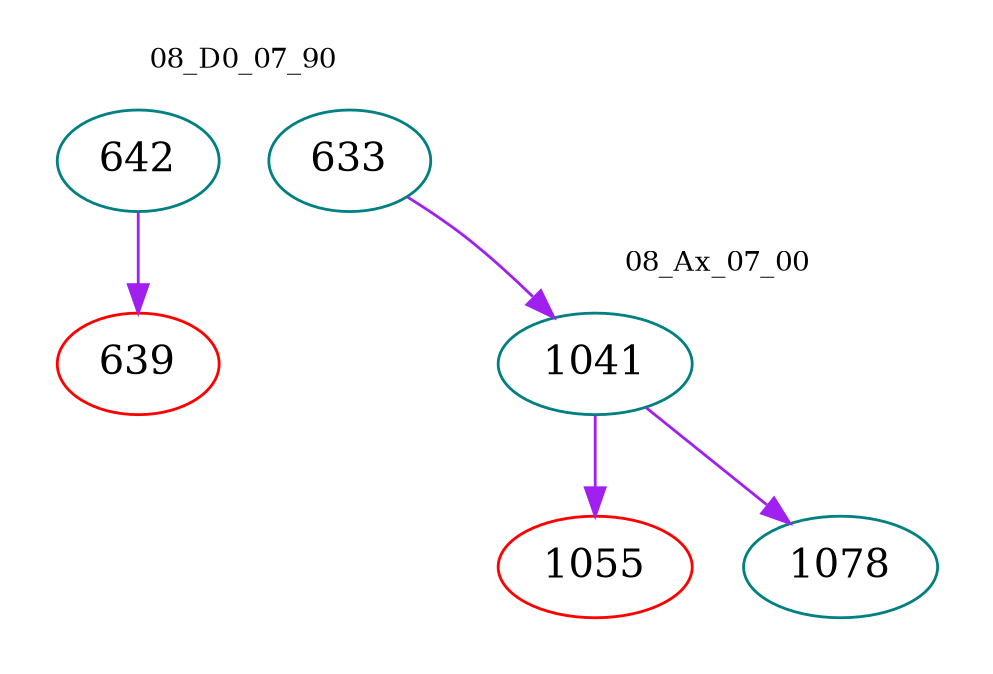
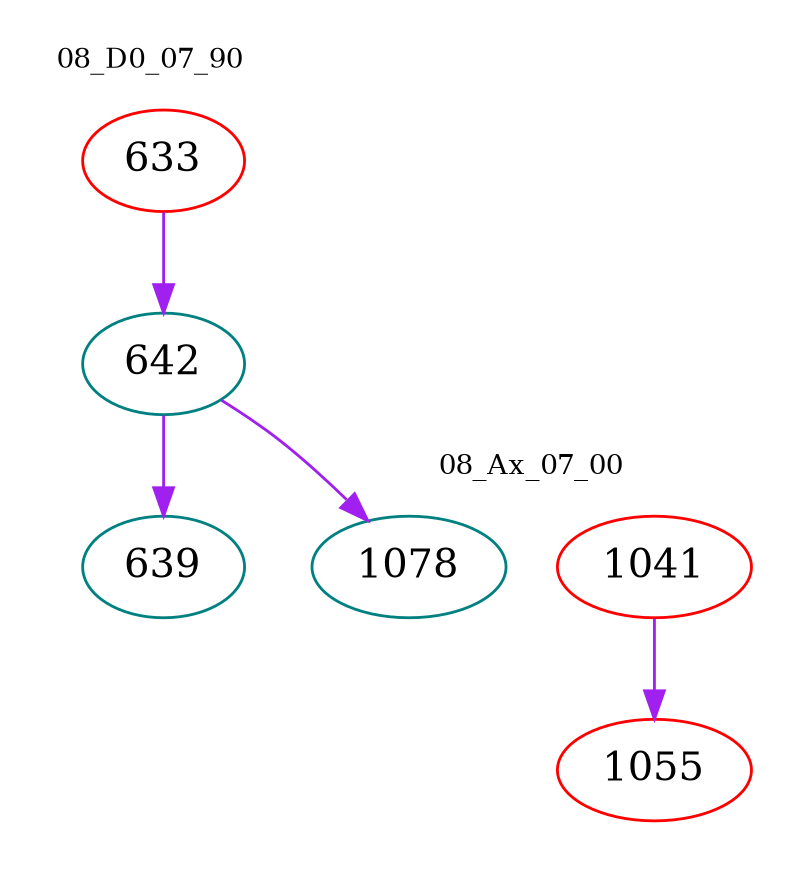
node "633": color teal -> red
edge "633" -> "1041": now "633" -> "642"
node "639": color red -> teal
node "1041": color teal -> red
edge "1041" -> "1078": now "642" -> "1078"
